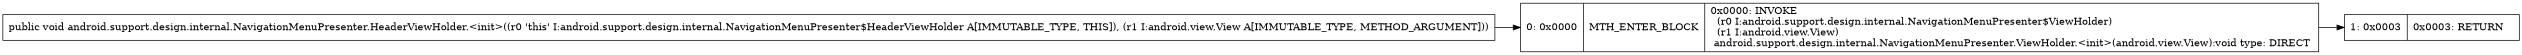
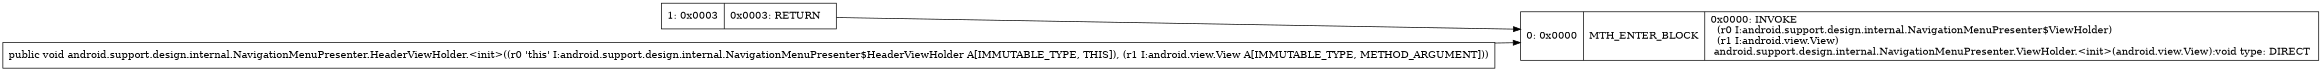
edge "0: 0x0000" -> "1: 0x0003": reversed
